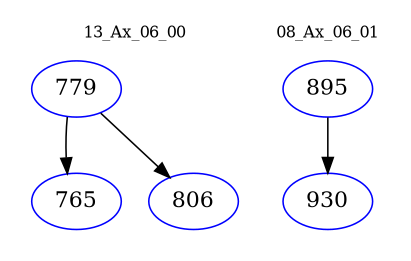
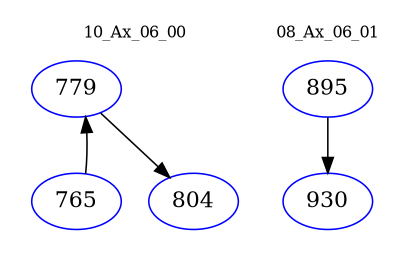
cluster "13_Ax_06_00": label "13_Ax_06_00" -> "10_Ax_06_00"
edge "779" -> "765": reversed
node "806": label "806" -> "804"
